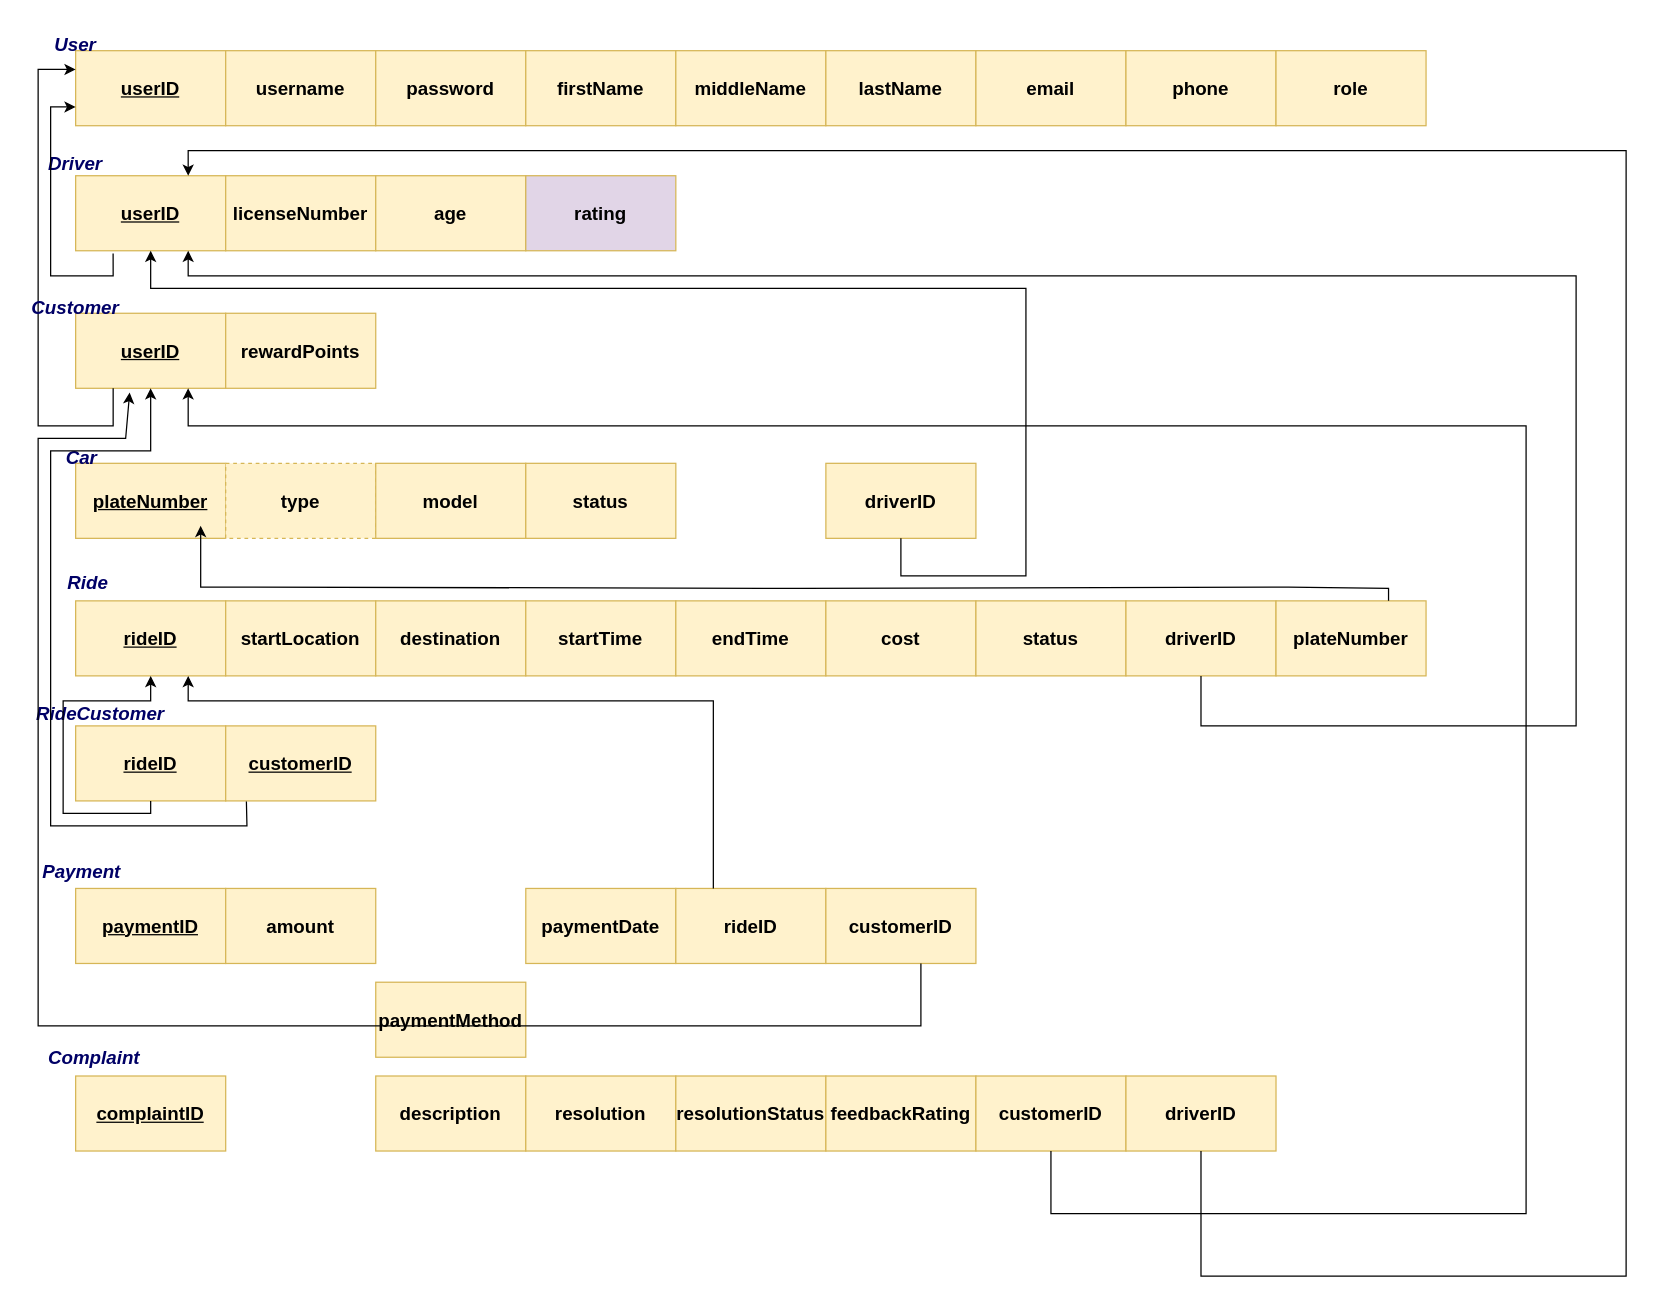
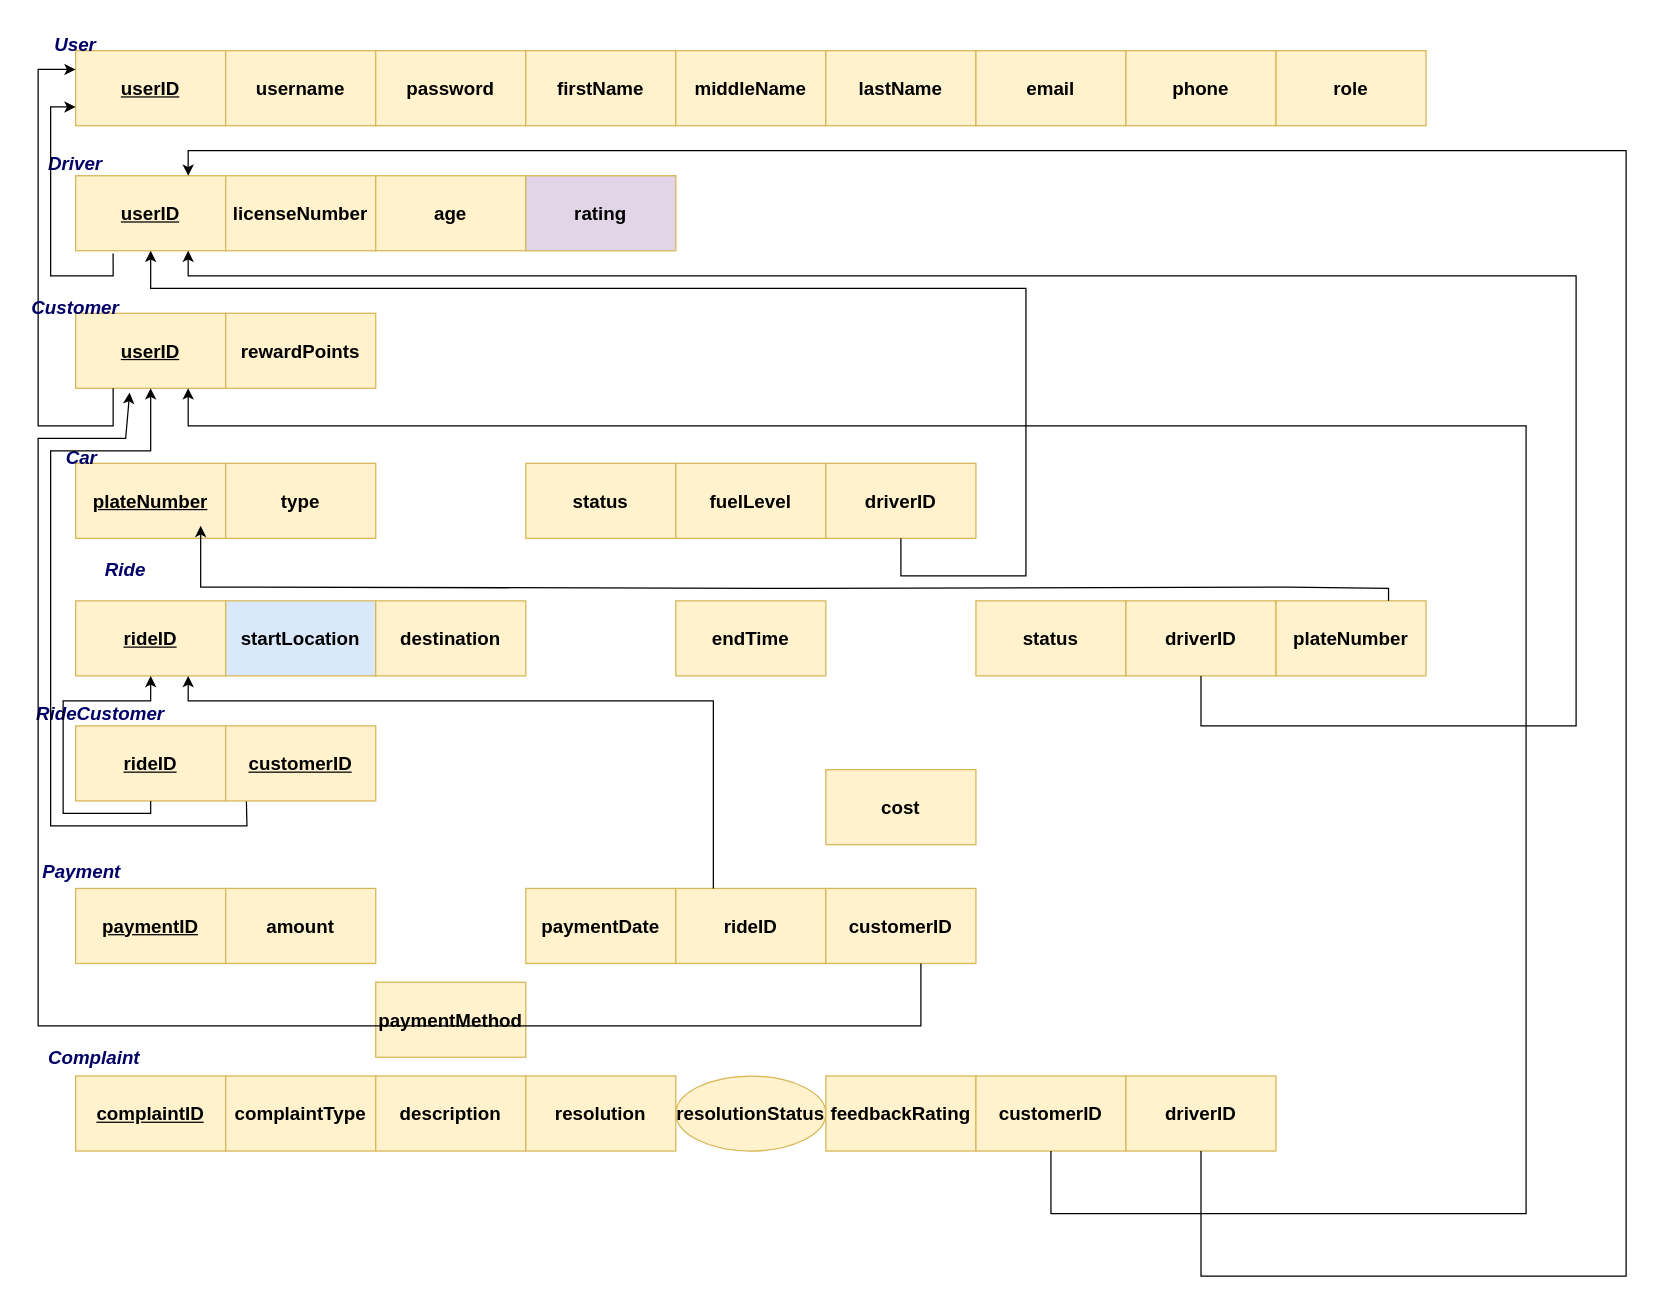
node "type": style dashed -> solid
node "model": removed
node "fuelLevel": added
node "Ride": moved (88, 582) -> (126, 569)
node "startLocation": fillcolor #fff2cc -> #dae8fc
node "startTime": removed
node "cost": moved (901, 638) -> (901, 807)
node "complaintType": added
node "resolutionStatus": shape rectangle -> ellipse
